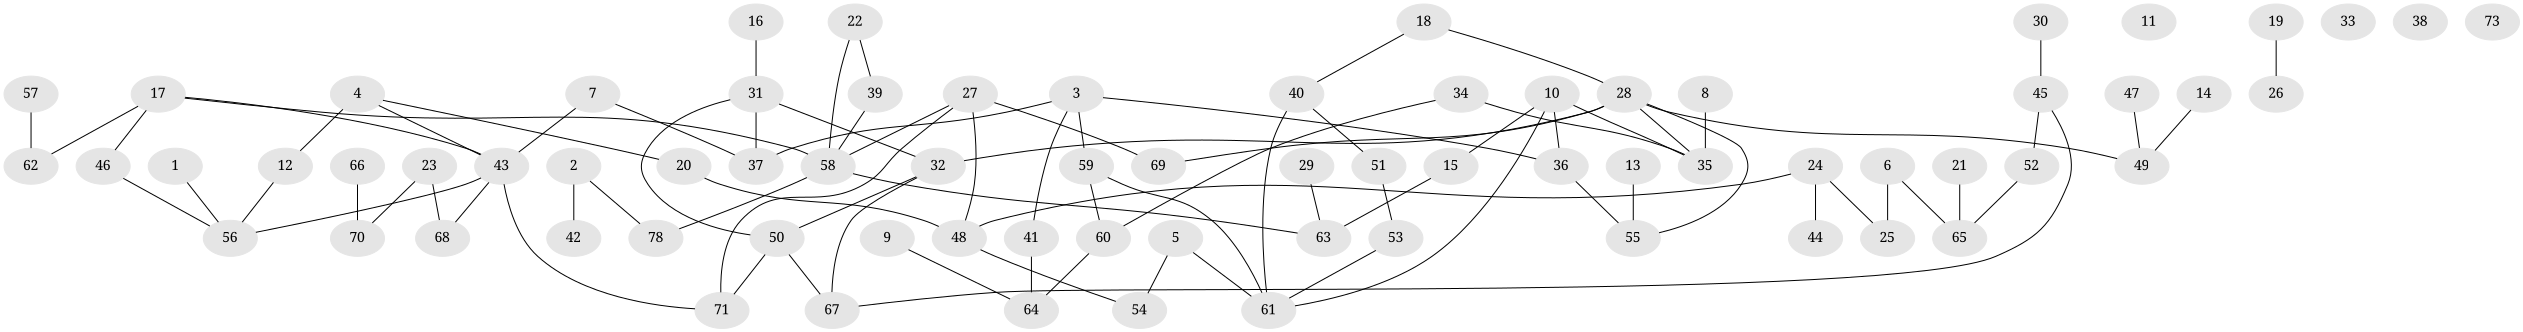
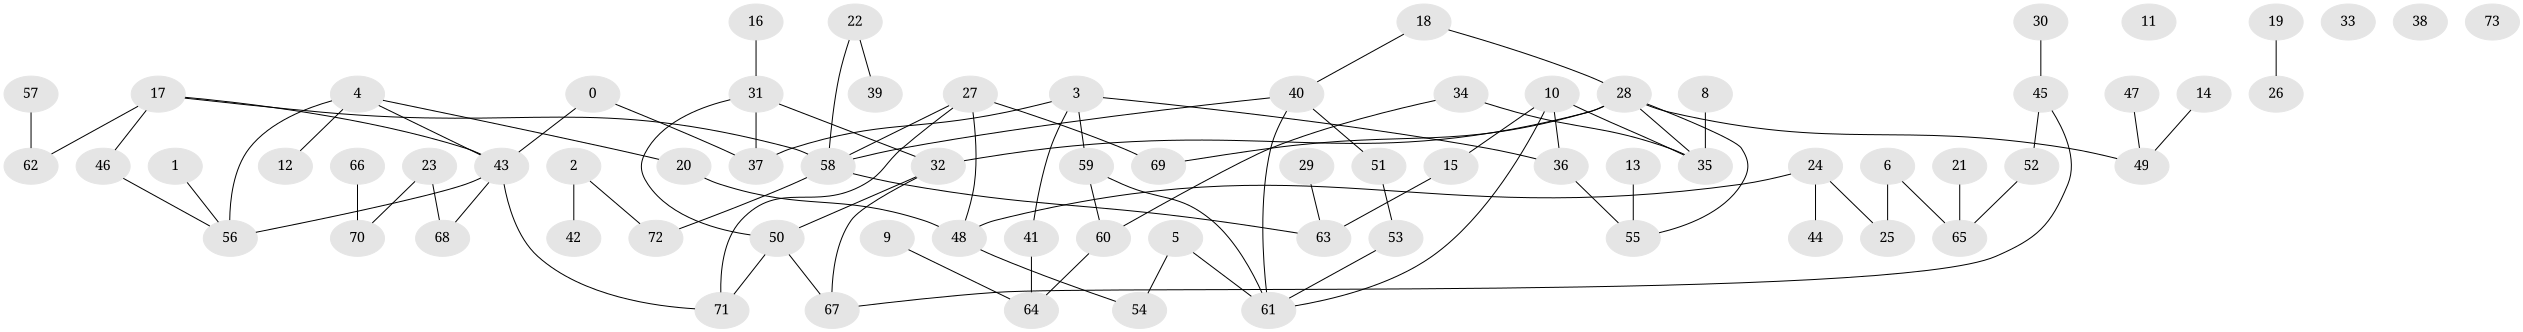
node "7": label "7" -> "0"
edge "39" -- "58": now "40" -- "58"
edge "12" -- "56": now "4" -- "56"
node "78": label "78" -> "72"
